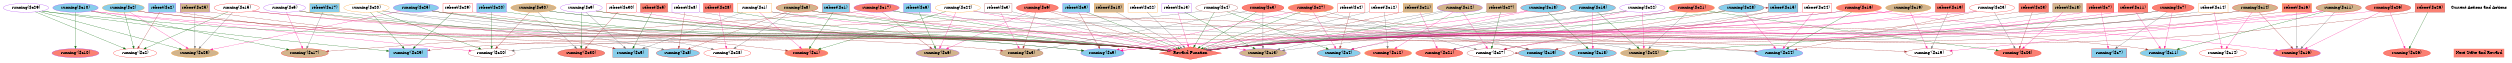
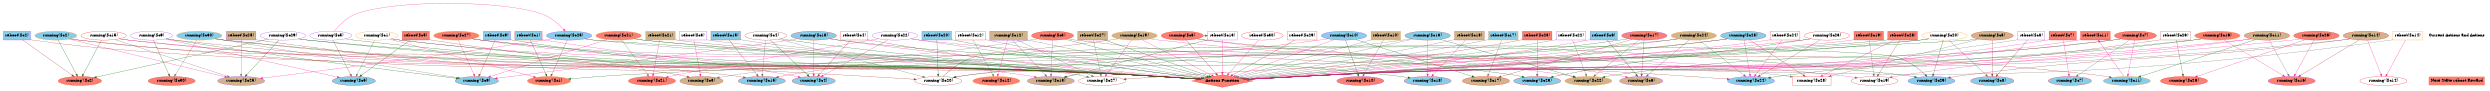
node "running($c30)": fillcolor tan -> skyblue
node "reboot($c30)": shape box -> ellipse
node "running($c1)": shape box -> ellipse
node "running($c24)": fillcolor white -> tan
node "reboot($c3)": color brown -> purple
node "reboot($c22)": color darkorange -> purple
node "running($c12)": shape ellipse -> box
edge "running($c28)" -> "reboot($c15)": now "running($c28)" -> "running'($c28)"
node "reboot($c16)": removed
node "reboot($c26)": fillcolor salmon -> white
edge "running($c9)" -> "running'($c5)": color gray40 -> deeppink
edge "running($c12)" -> "running'($c27)": color deeppink -> gray40
edge "running($c5)" -> "running'($c17)": now "running($c5)" -> "running($c25)"
edge "reboot($c30)" -> "running'($c30)": removed
edge "running($c21)" -> "running'($c22)": now "reboot($c22)" -> "running'($c22)"
edge "reboot($c18)" -> "running'($c23)": now "reboot($c18)" -> "running'($c18)"
edge "running($c6)" -> "running'($c3)": now "running($c6)" -> "reboot($c13)"
edge "running($c22)" -> "running'($c4)": color gray40 -> deeppink
edge "reboot($c27)" -> "running'($c27)": color darkgreen -> gray40
edge "reboot($c29)" -> "running'($c29)": now "running'($c20)" -> "running'($c29)"
edge "running($c16)" -> "running'($c9)": now "running($c18)" -> "running'($c9)"
edge "reboot($c11)" -> "running'($c11)": reversed
edge "running($c24)" -> "running'($c6)": color deeppink -> gray40
edge "running($c23)" -> "running'($c23)": color gray40 -> darkgreen
edge "running($c8)" -> "running'($c19)": now "reboot($c28)" -> "running'($c19)"
edge "reboot($c10)" -> "running'($c10)": added
node "running'($c2)": fillcolor white -> salmon
node "running'($c25)": color darkorange -> purple
node "running'($c29)": shape box -> ellipse
node "running'($c5)": shape box -> ellipse
node "running'($c28)": shape ellipse -> box
node "running'($c9)": color purple -> brown
node "Reward Function": label "Reward Function" -> "Actions Function"
edge "running'($c27)" -> "running'($c15)": now "running($c19)" -> "running'($c15)"
node "running'($c23)": fillcolor salmon -> skyblue
node "running'($c7)": shape box -> ellipse
node "Next State and Reward": label "Next State and Reward" -> "Next State reboot Reward"
